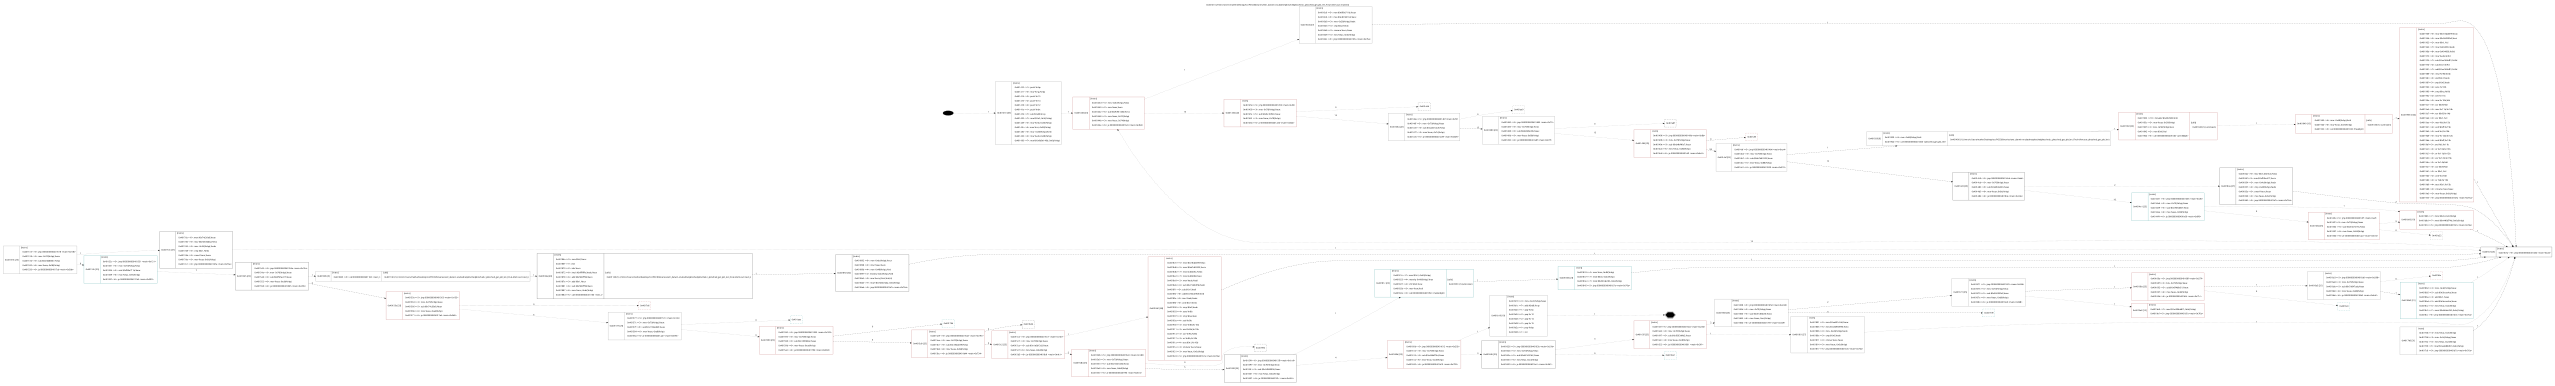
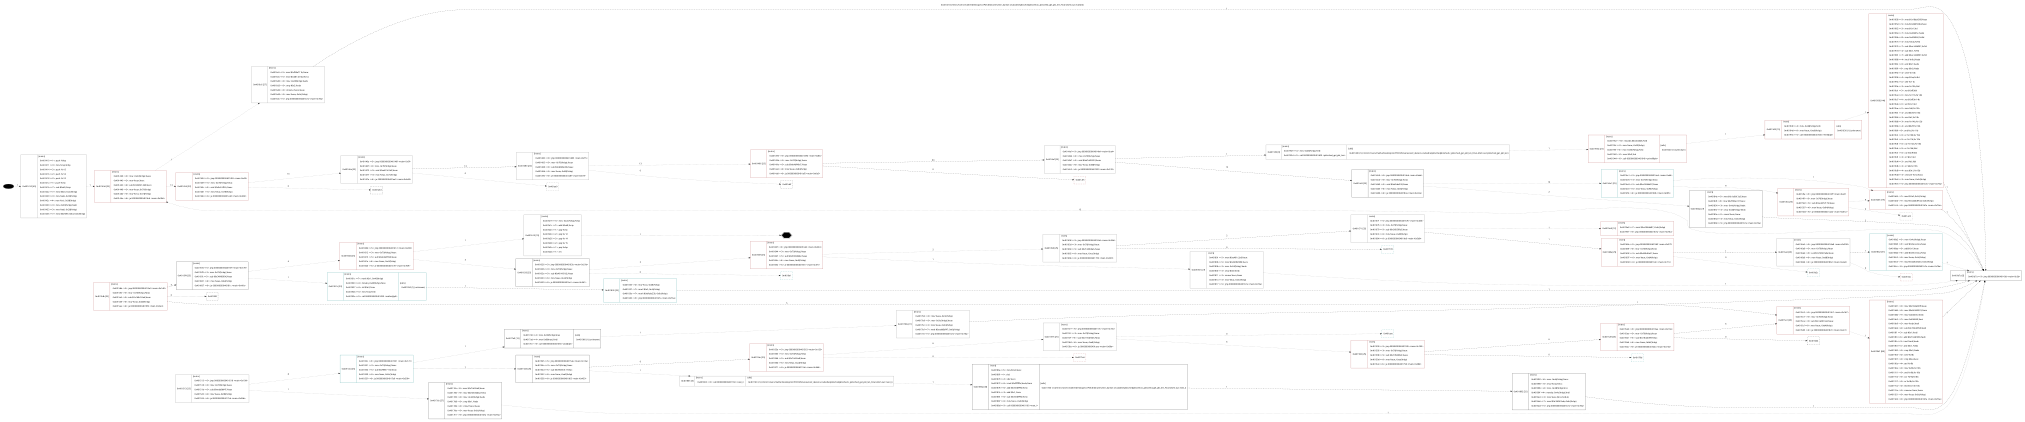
node "0x4017a9 [13]": added
edge "0x4015c2 [25]" -> "0x4015db [25]": reversed
